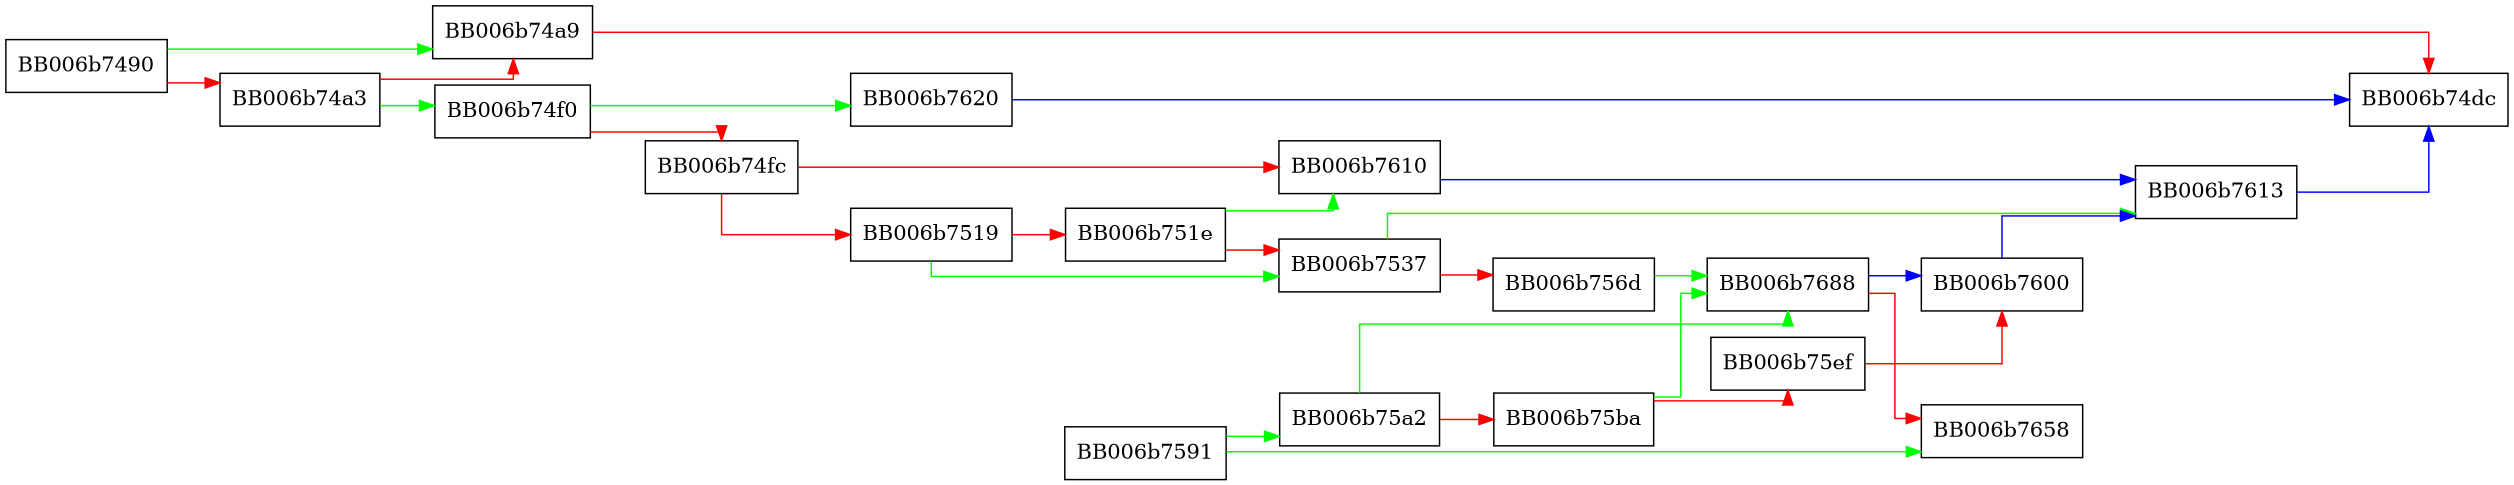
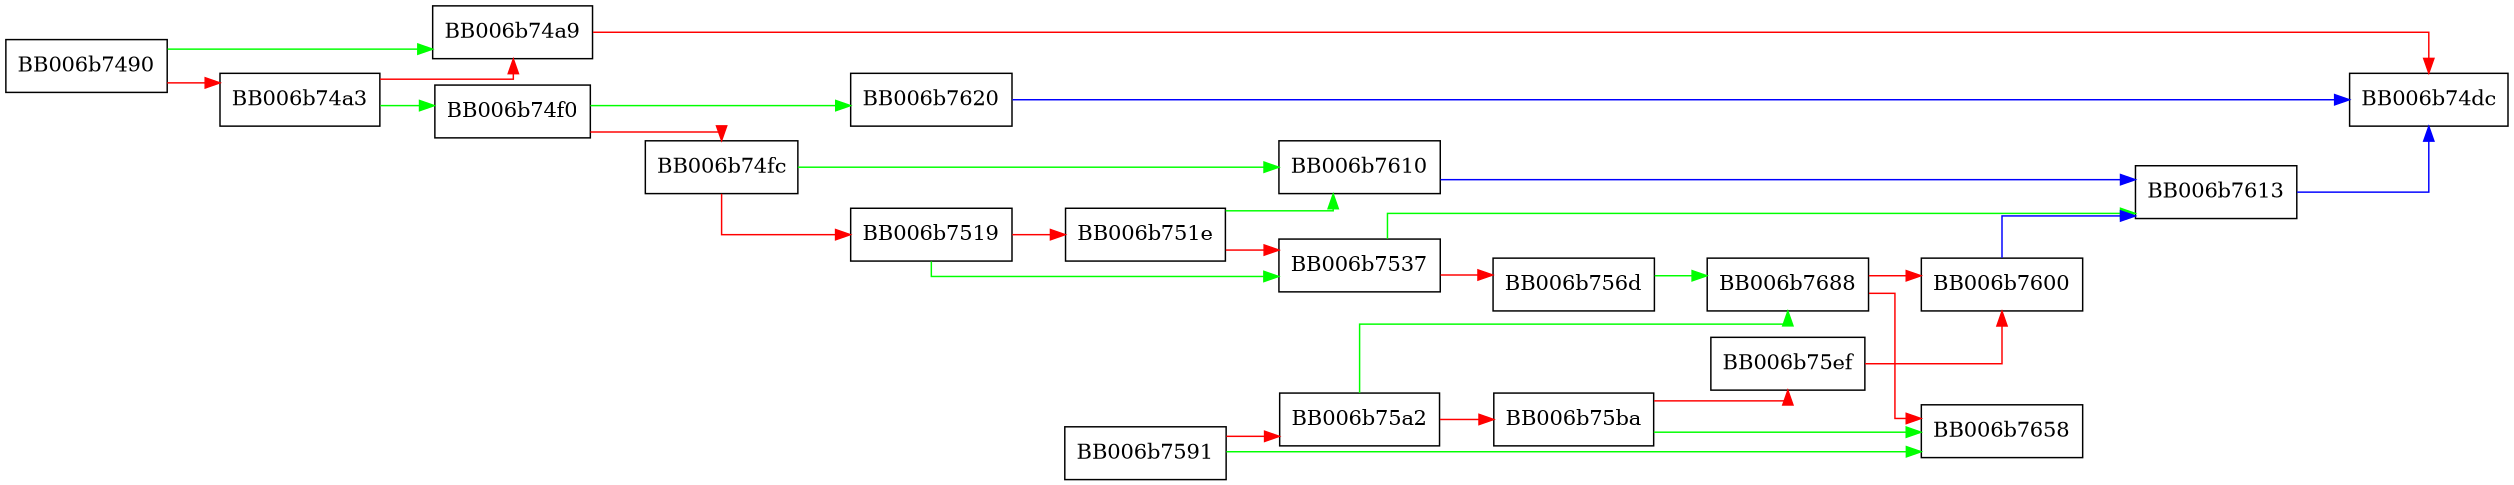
edge "BB006b74fc" -> "BB006b7610": color red -> green
edge "BB006b7688" -> "BB006b7600": color blue -> red
edge "BB006b75ba" -> "BB006b7688": now "BB006b75ba" -> "BB006b7658"
edge "BB006b7591" -> "BB006b75a2": color green -> red
